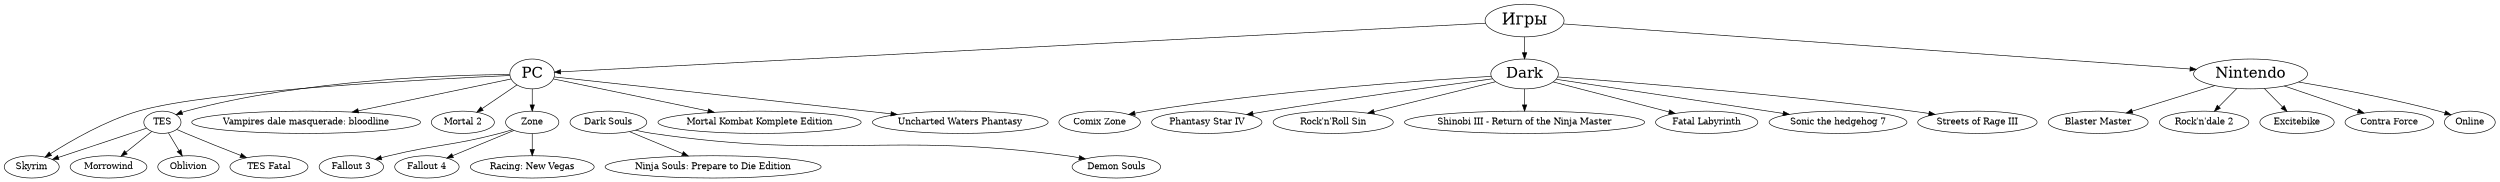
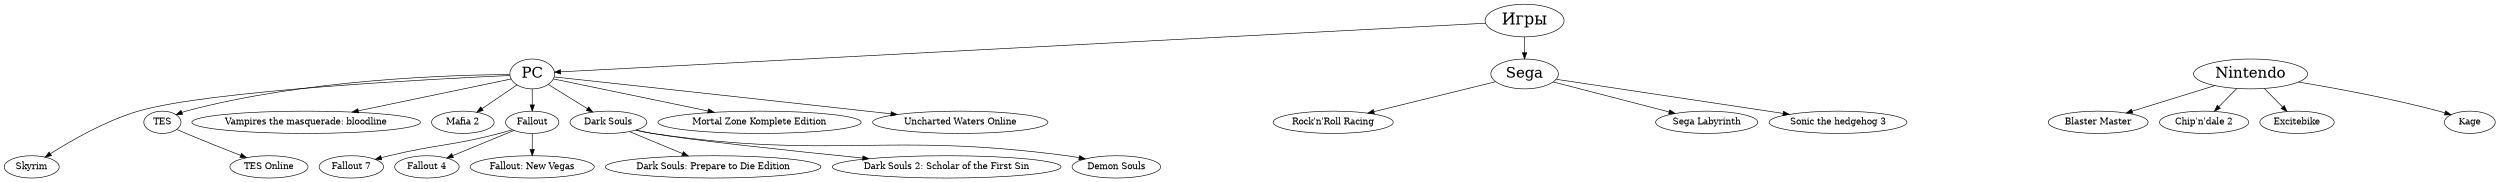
edge "Игры" -> "Nintendo": removed
node "Dark": label "Dark" -> "Sega"
edge "PC" -> "Dark Souls": added
node "Vampires dale masquerade: bloodline": label "Vampires dale masquerade: bloodline" -> "Vampires the masquerade: bloodline"
node "Mortal 2": label "Mortal 2" -> "Mafia 2"
node "Zone": label "Zone" -> "Fallout"
node "Mortal Kombat Komplete Edition": label "Mortal Kombat Komplete Edition" -> "Mortal Zone Komplete Edition"
node "Uncharted Waters Phantasy": label "Uncharted Waters Phantasy" -> "Uncharted Waters Online"
node "Comix Zone": removed
node "Phantasy Star IV": removed
node "Rock'n'Roll Sin": label "Rock'n'Roll Sin" -> "Rock'n'Roll Racing"
node "Shinobi III - Return of the Ninja Master": removed
node "Fatal Labyrinth": label "Fatal Labyrinth" -> "Sega Labyrinth"
node "Sonic the hedgehog 7": label "Sonic the hedgehog 7" -> "Sonic the hedgehog 3"
node "Streets of Rage III": removed
node "Rock'n'dale 2": label "Rock'n'dale 2" -> "Chip'n'dale 2"
node "Contra Force": removed
node "Online": label "Online" -> "Kage"
edge "TES" -> "Skyrim": removed
node "Morrowind": removed
node "Oblivion": removed
node "TES Fatal": label "TES Fatal" -> "TES Online"
node "Fallout 3": label "Fallout 3" -> "Fallout 7"
node "Racing: New Vegas": label "Racing: New Vegas" -> "Fallout: New Vegas"
node "Ninja Souls: Prepare to Die Edition": label "Ninja Souls: Prepare to Die Edition" -> "Dark Souls: Prepare to Die Edition"
node "Dark Souls 2: Scholar of the First Sin": added
